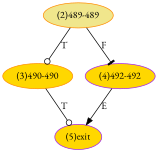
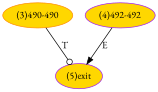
node "(2)489-489": removed
